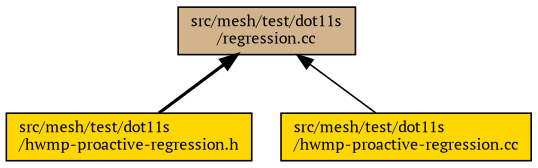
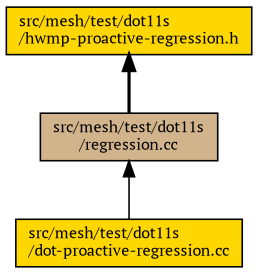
edge "src/mesh/test/dot11s /hwmp-proactive-regression.h" -> "src/mesh/test/dot11s /regression.cc": reversed
node "src/mesh/test/dot11s /hwmp-proactive-regression.cc": label "src/mesh/test/dot11s /hwmp-proactive-regression.cc" -> "src/mesh/test/dot11s /dot-proactive-regression.cc"
